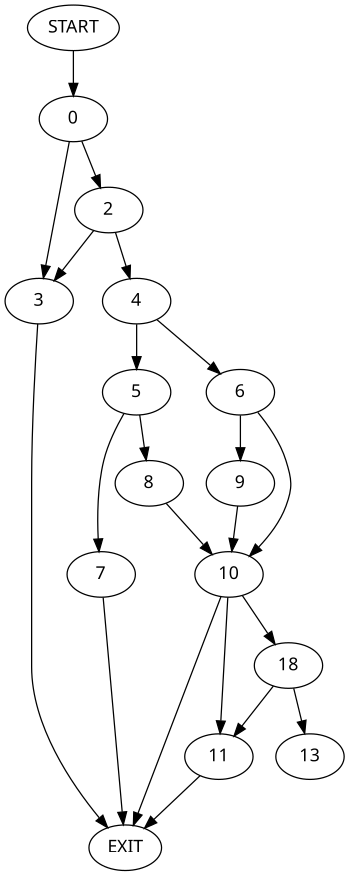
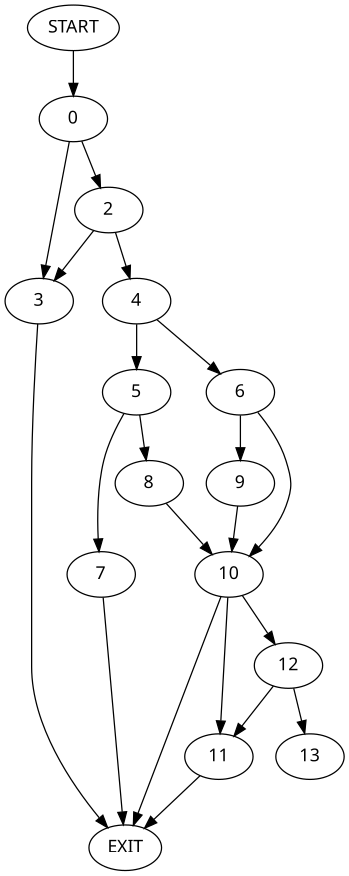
node "18": label "18" -> "12"
